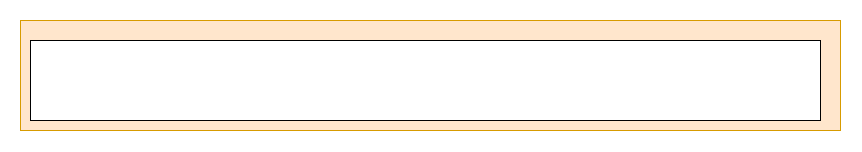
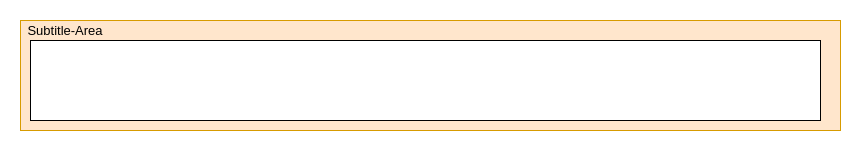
node "Subtitle-Area": added
